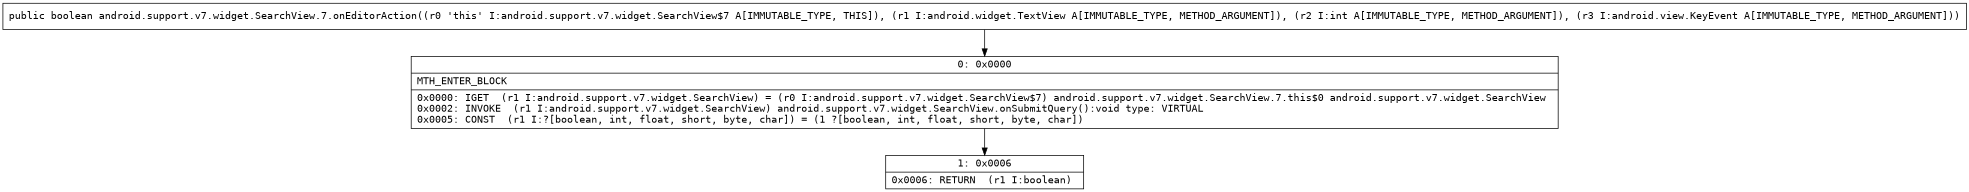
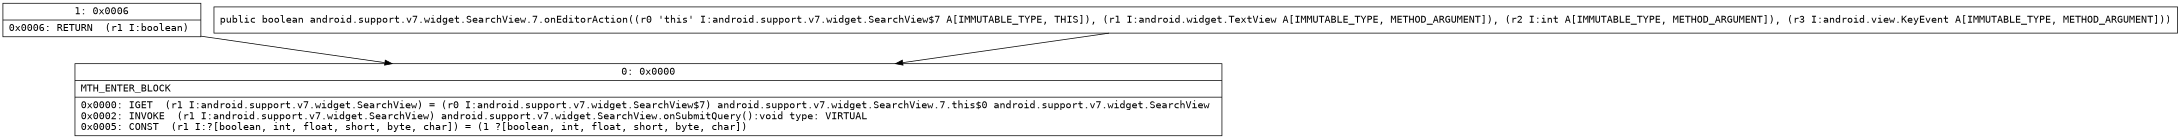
edge "0: 0x0000" -> "1: 0x0006": reversed
